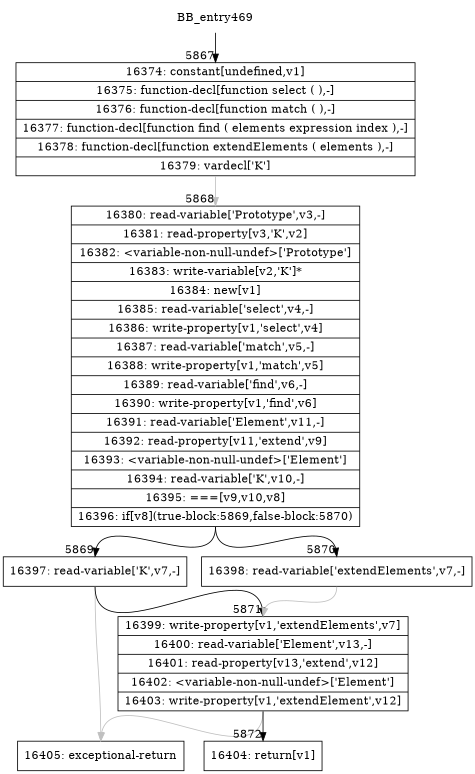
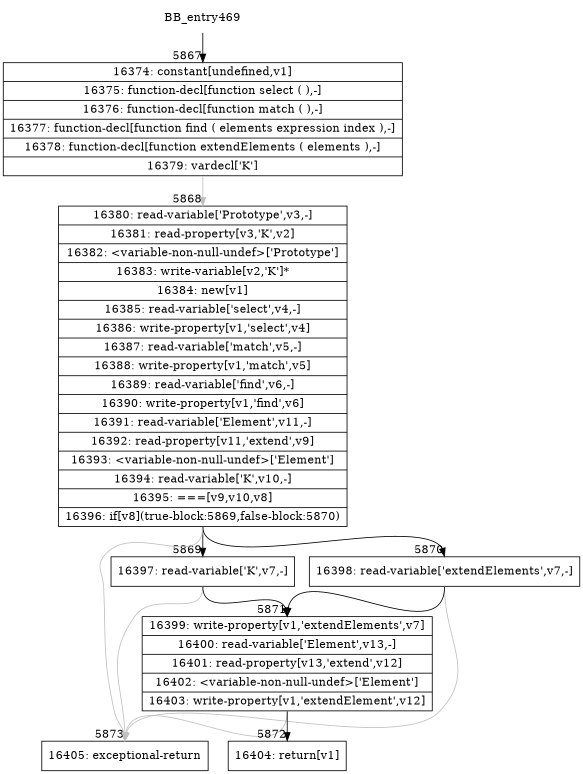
edge "16380: read-variable['Prototype',v3,-]" -> "16405: exceptional-return": added
edge "16398: read-variable['extendElements',v7,-]" -> "16399: write-property[v1,'extendElements',v7]": color gray -> black
edge "16398: read-variable['extendElements',v7,-]" -> "16405: exceptional-return": added
